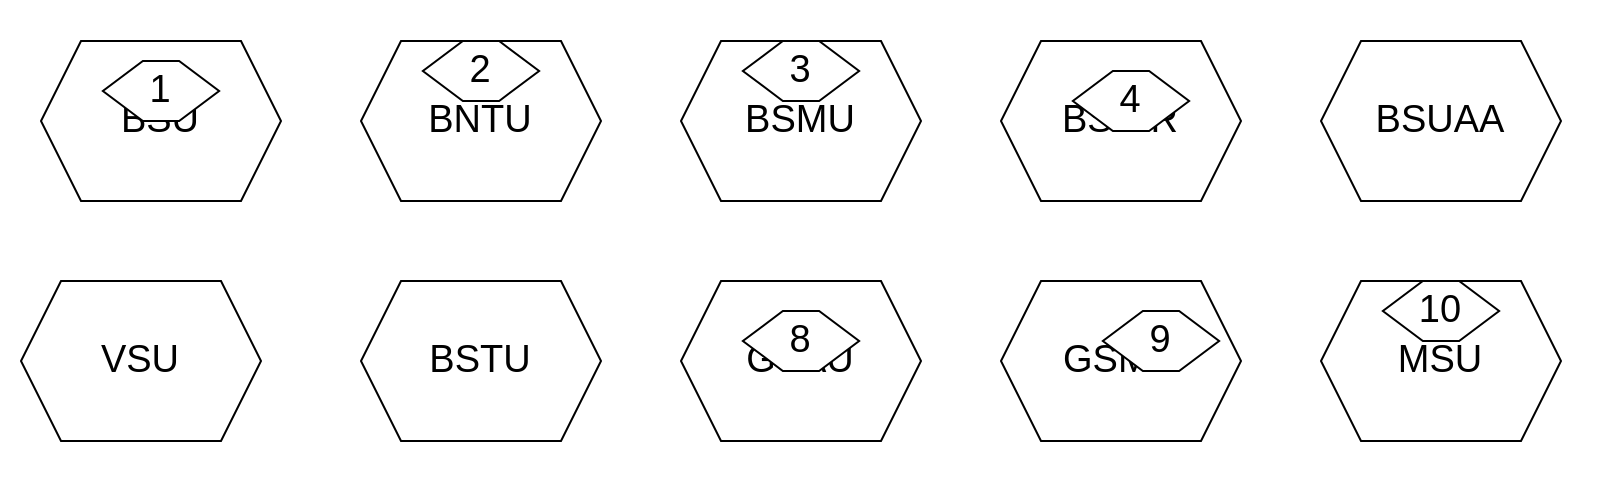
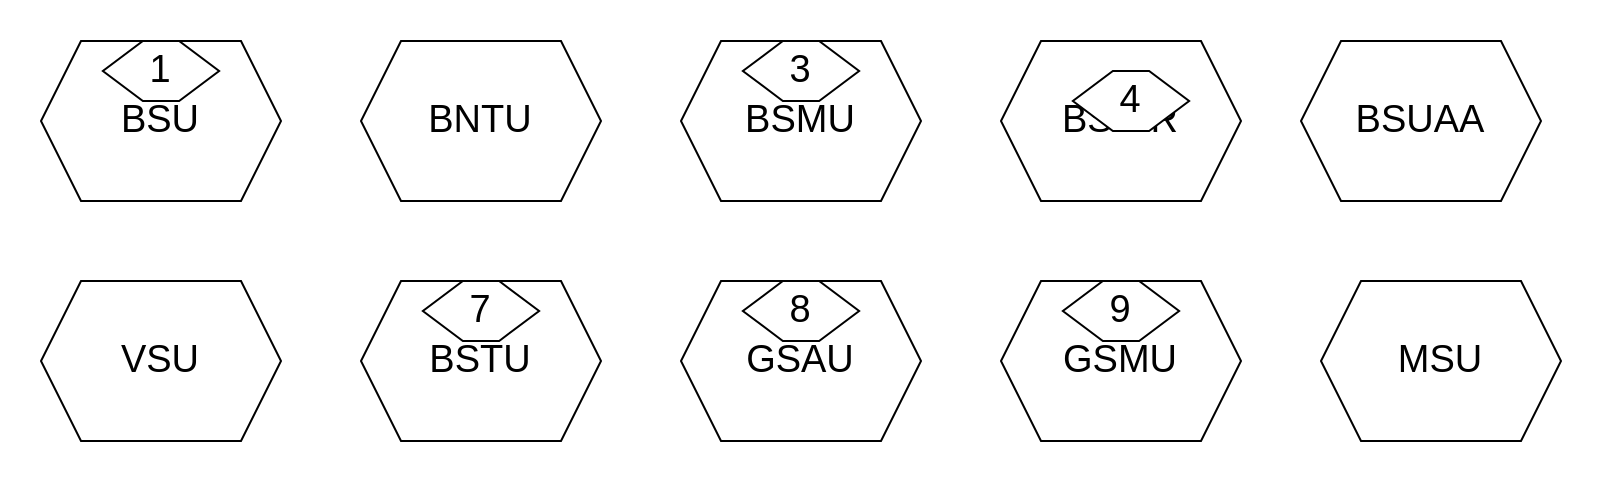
node "2": removed
node "1": moved (161, 91) -> (161, 71)
node "BSUAA": moved (1441, 121) -> (1421, 121)
node "7": added
node "10": removed
node "8": moved (801, 341) -> (801, 311)
node "9": moved (1161, 341) -> (1121, 311)
node "VSU": moved (141, 361) -> (161, 361)
